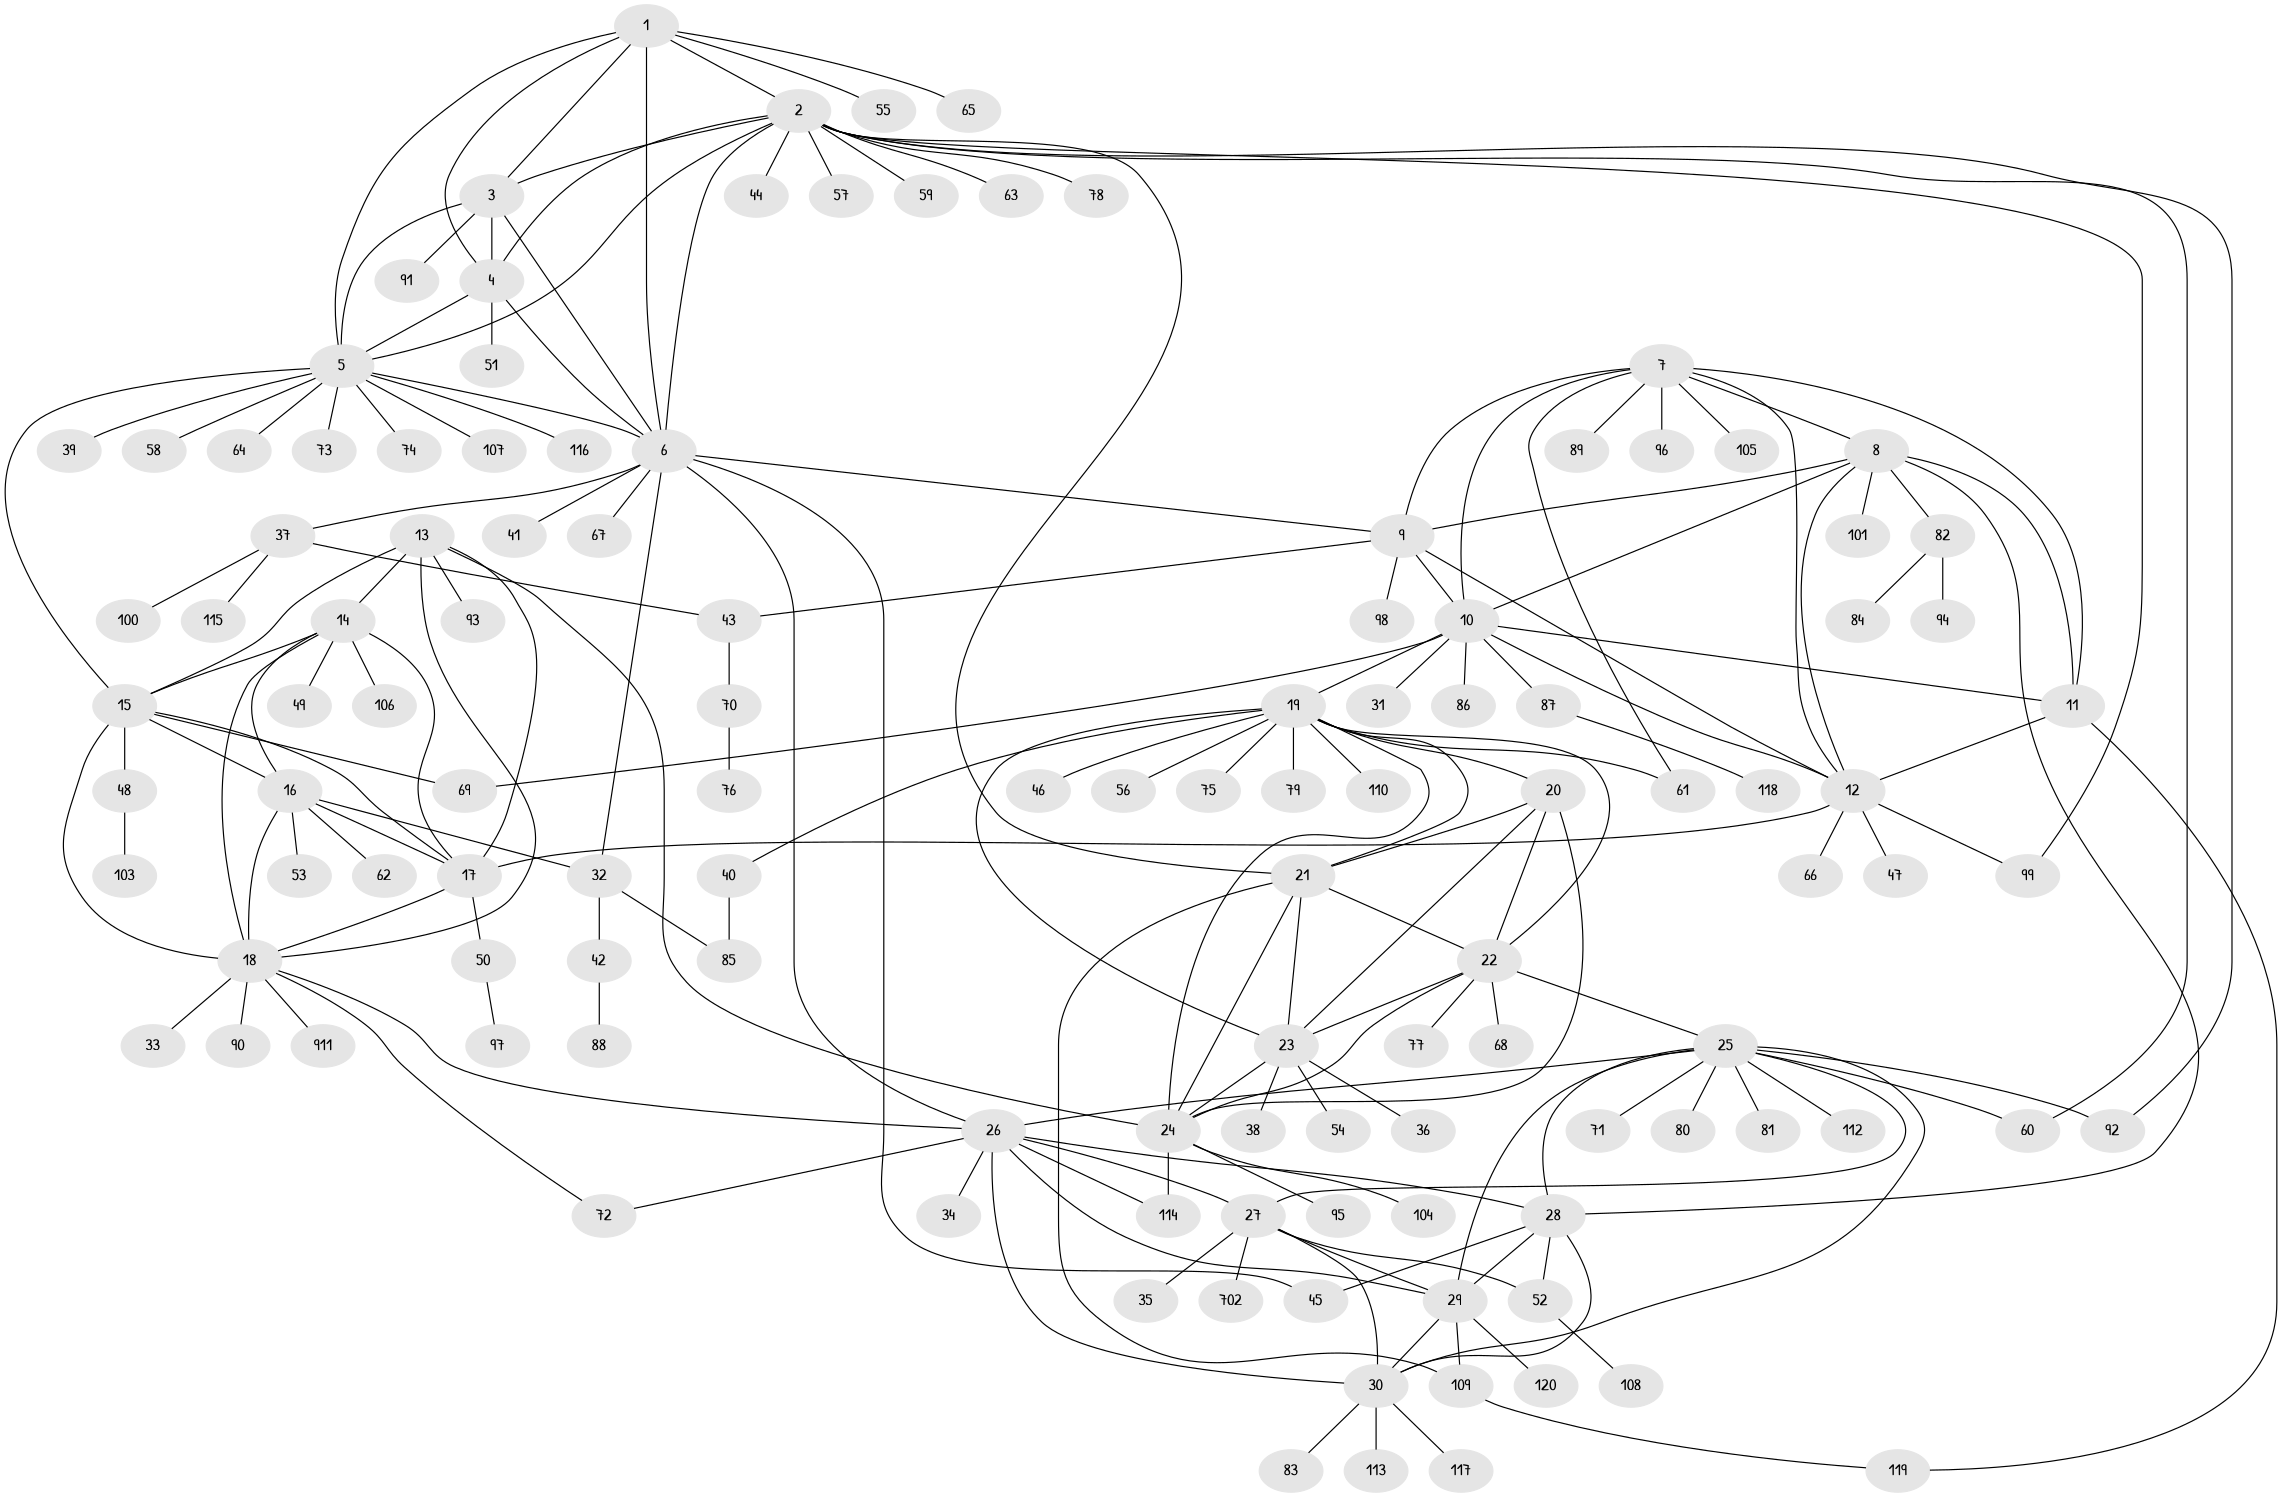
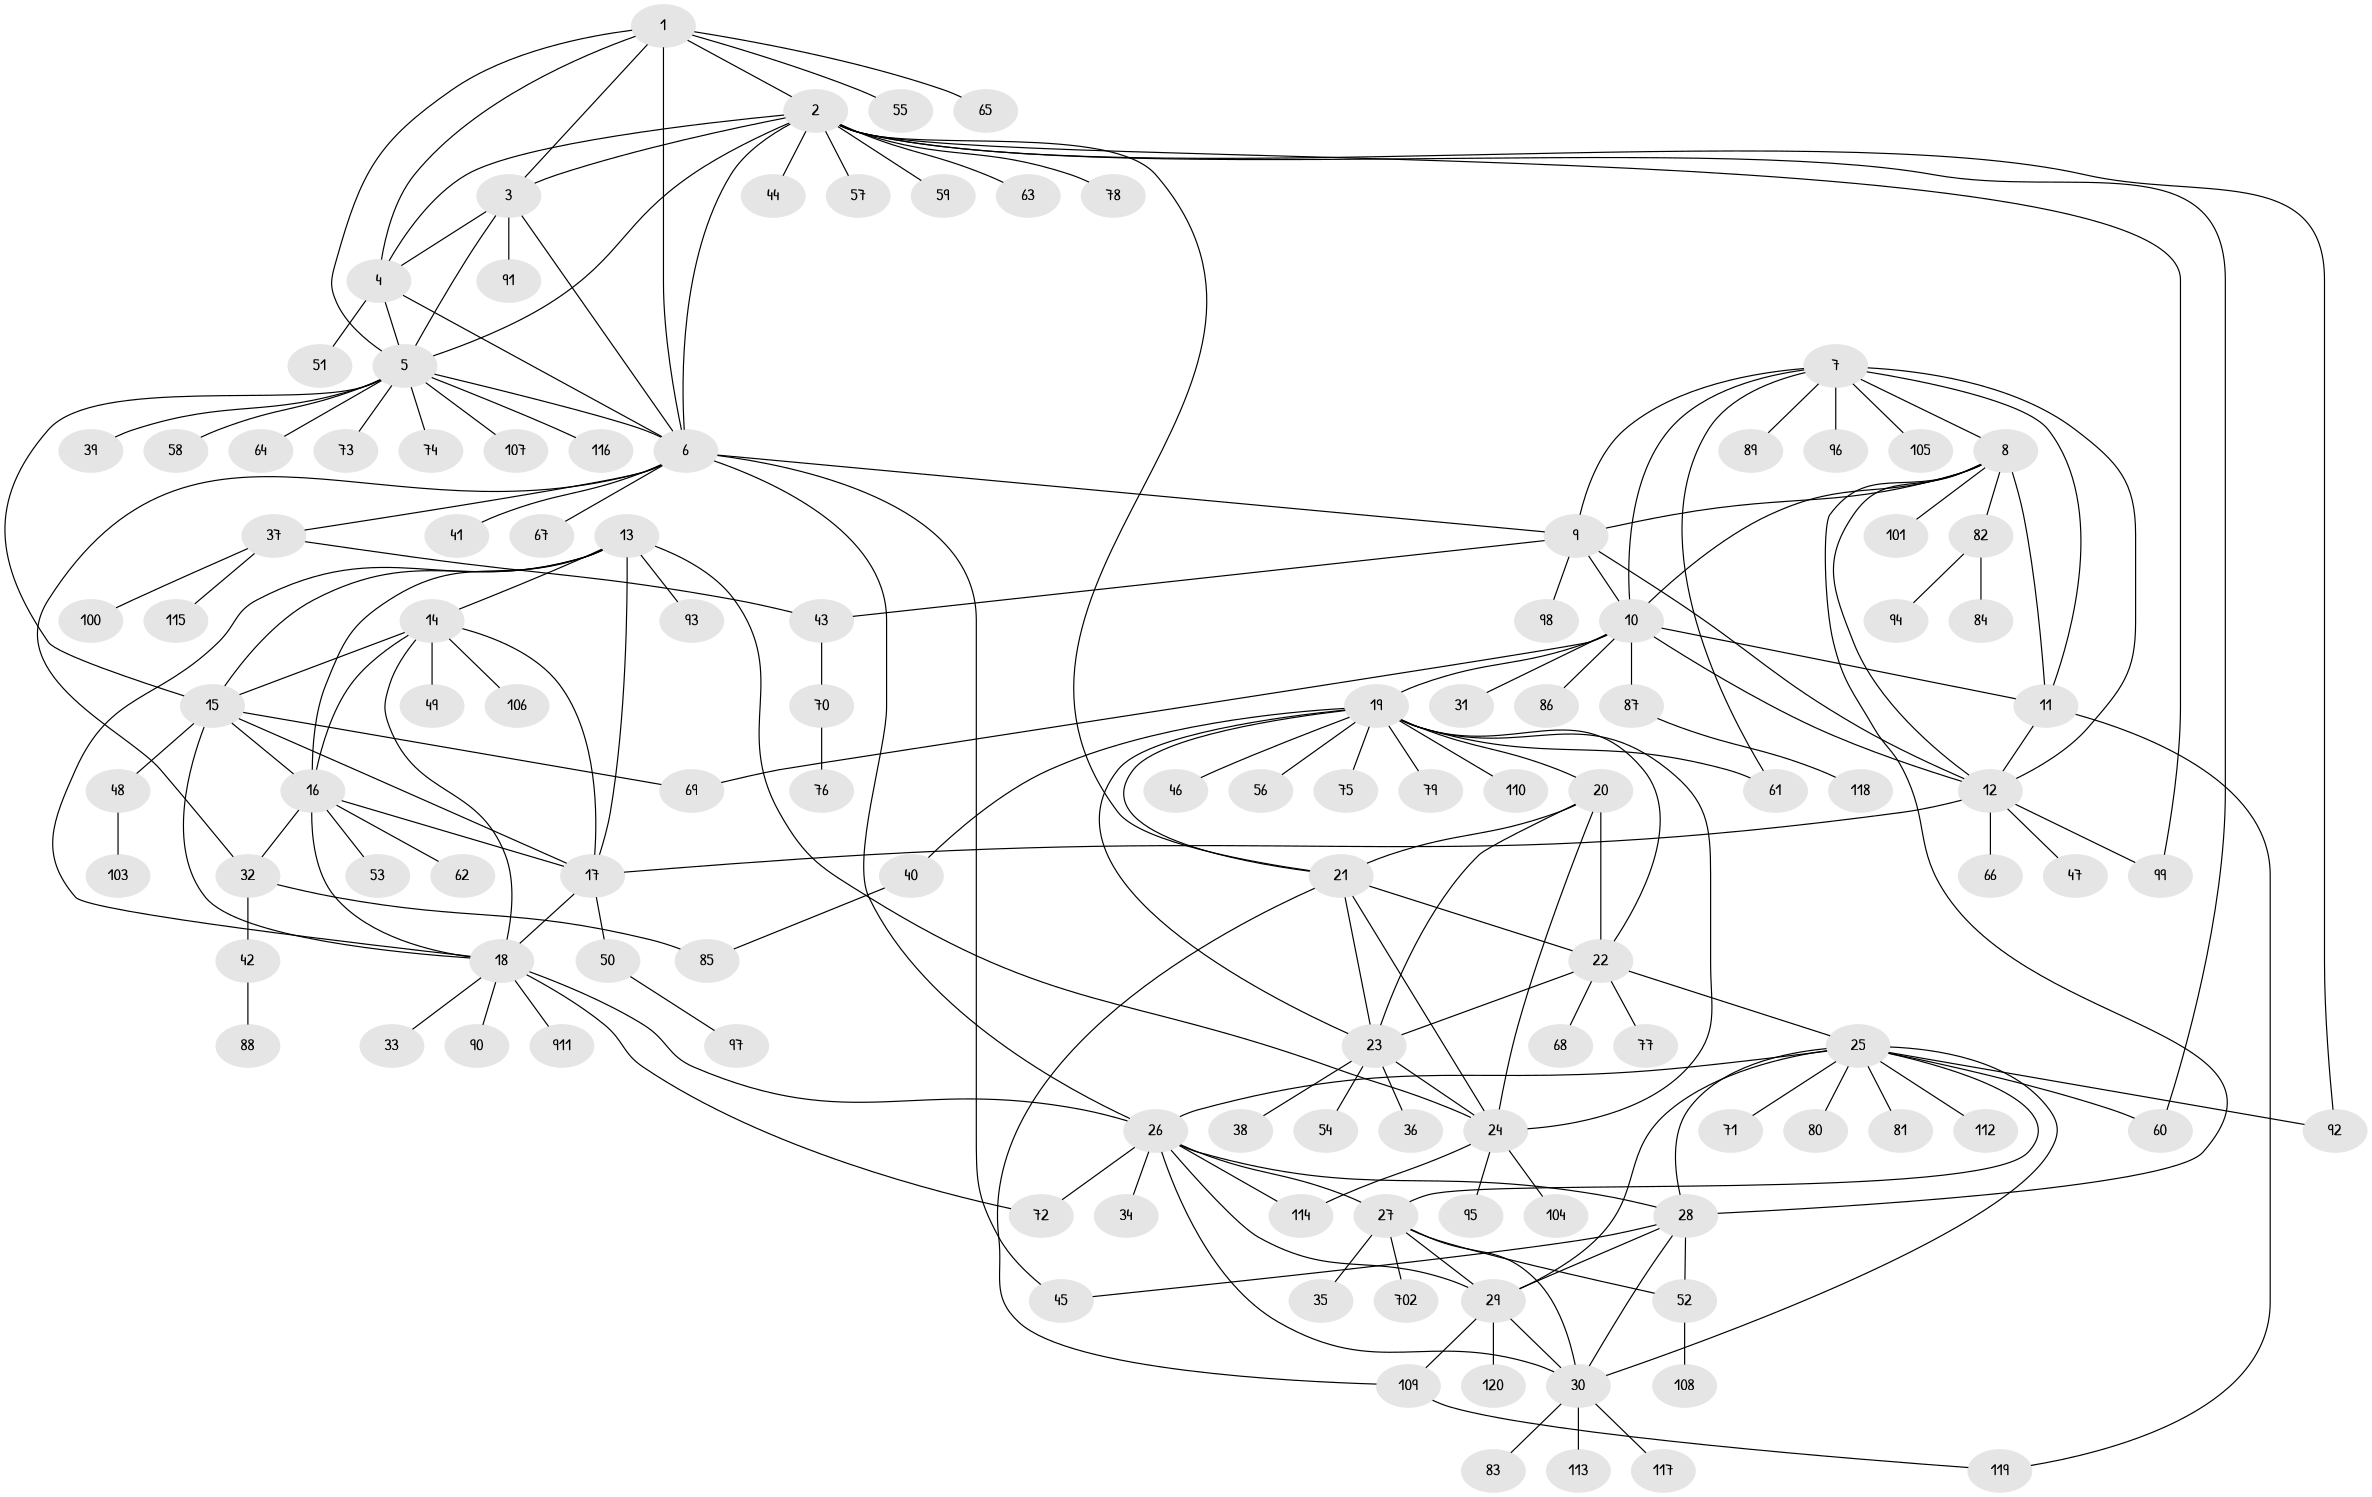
edge "13" -- "16": added
edge "22" -- "24": removed
